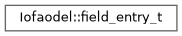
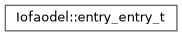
node "Iofaodel::field_entry_t": label "Iofaodel::field_entry_t" -> "Iofaodel::entry_entry_t"
